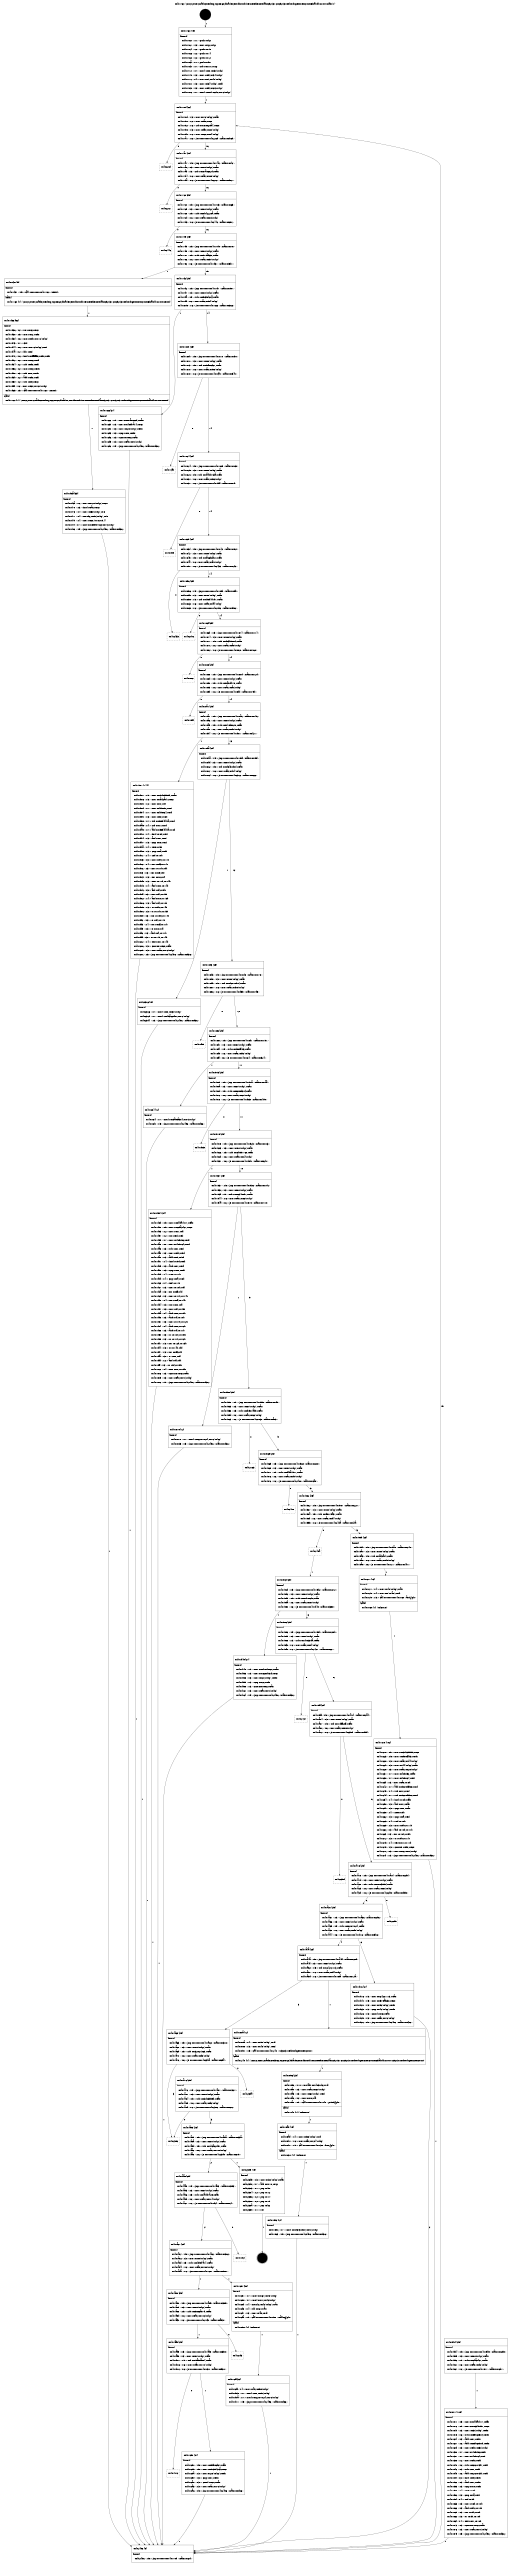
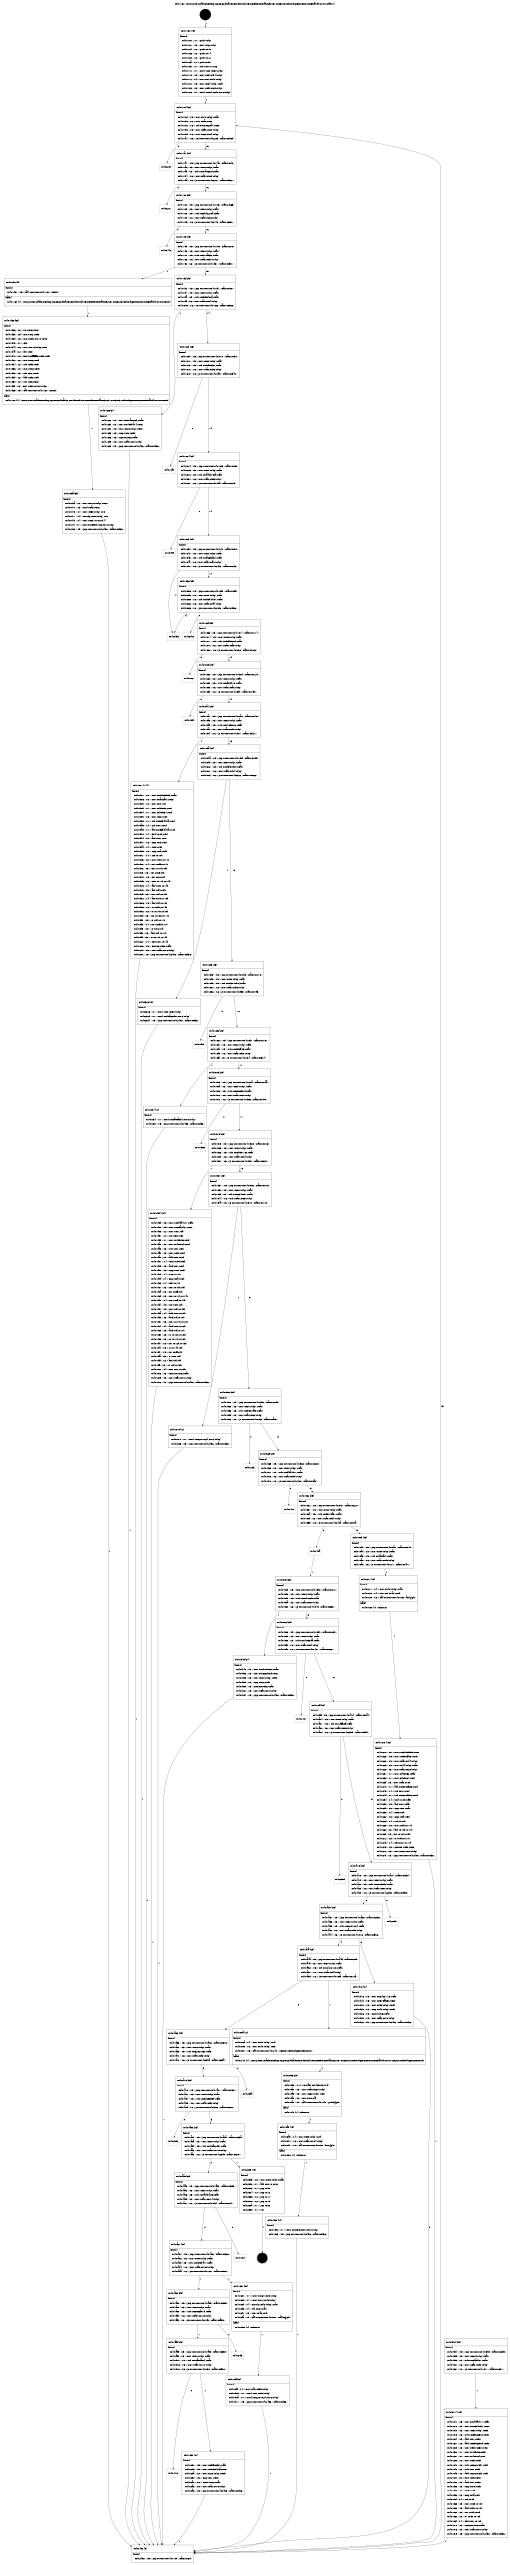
edge "0x401856 [25]" -> "0x40186f [25]": now "0x401856 [25]" -> "0x402433"
edge "0x401a63 [25]" -> "0x4023ec": now "0x401a63 [25]" -> "0x401a7c [25]"
